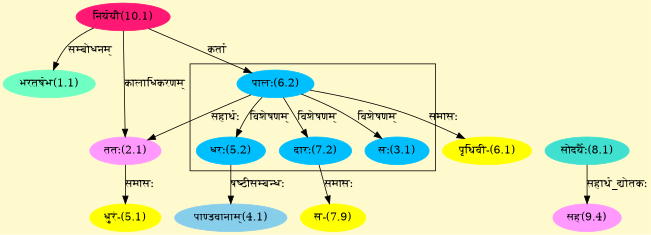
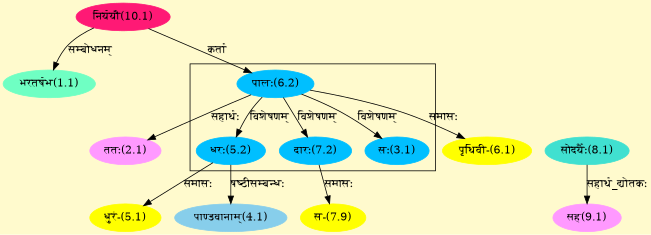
edge "निर्ययौ(10.1)" -> "ततः(2.1)": removed, label "कालाधिकरणम्"
edge "ततः(2.1)" -> "धुरं-(5.1)": now "धरः(5.2)" -> "धुरं-(5.1)"
node "सह(9.4)": label "सह(9.4)" -> "सह(9.1)"
